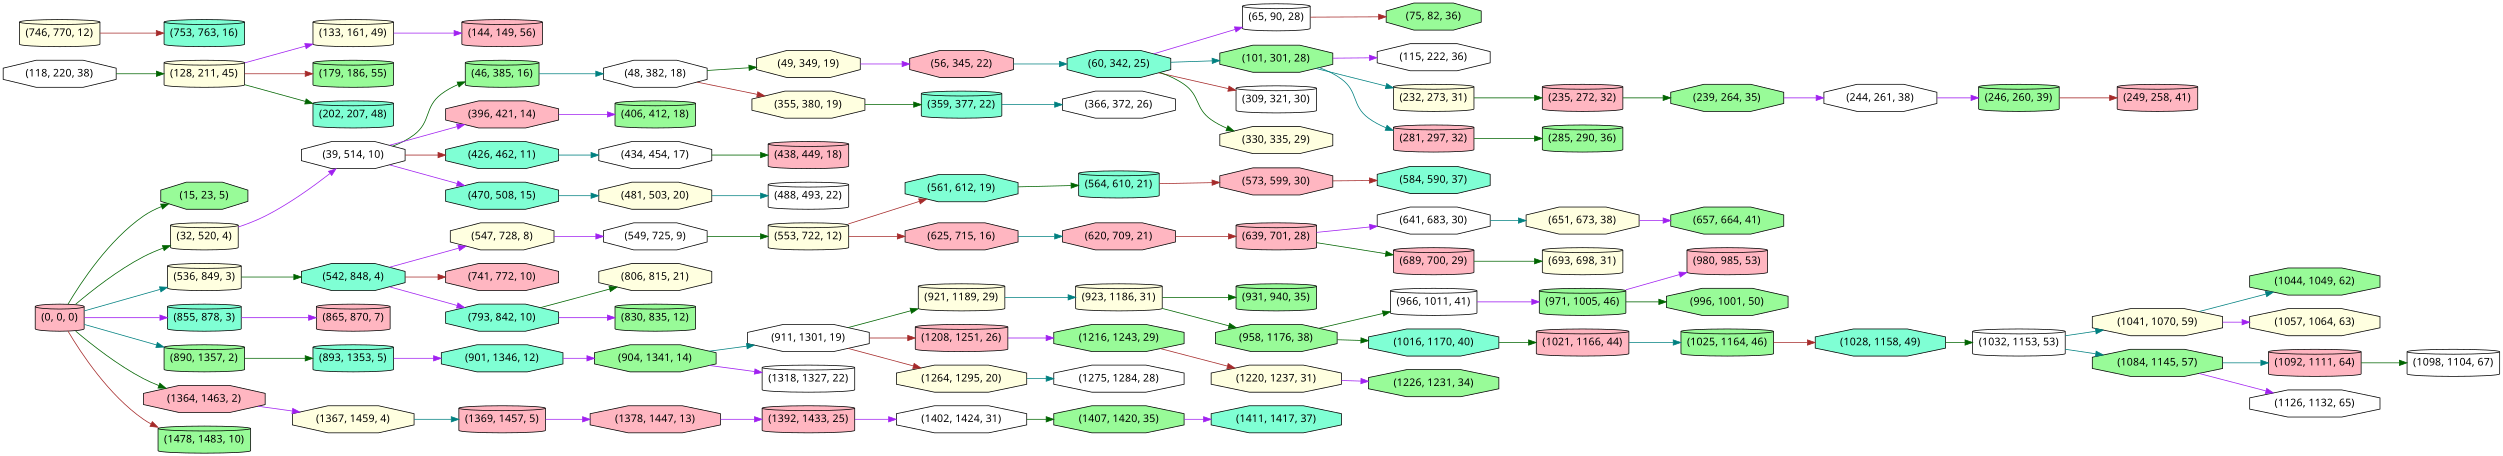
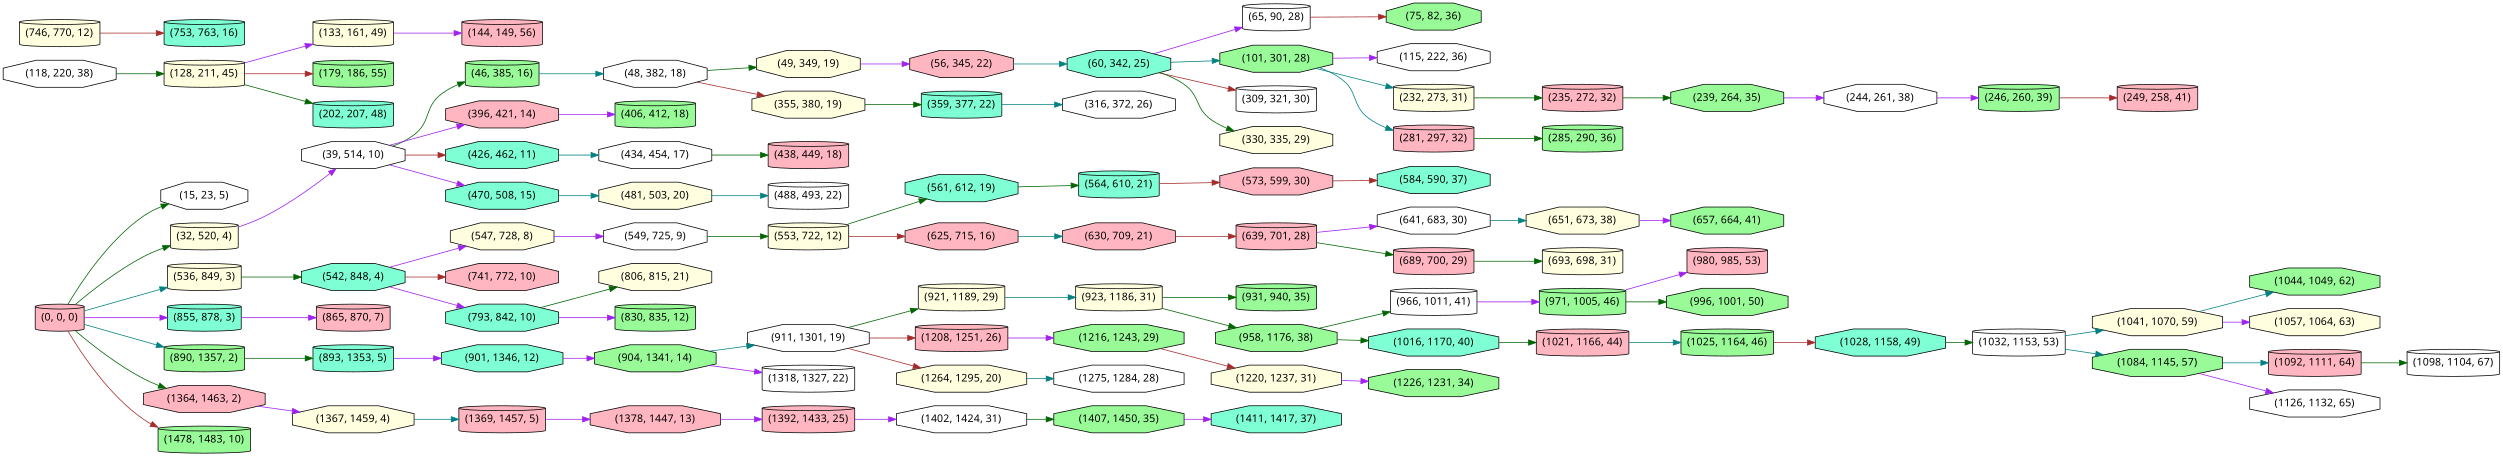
node "(366, 372, 26)": label "(366, 372, 26)" -> "(316, 372, 26)"
node "(15, 23, 5)": fillcolor palegreen -> white
edge "(553, 722, 12)" -> "(561, 612, 19)": color brown -> darkgreen
node "(620, 709, 21)": label "(620, 709, 21)" -> "(630, 709, 21)"
node "(1407, 1420, 35)": label "(1407, 1420, 35)" -> "(1407, 1450, 35)"
